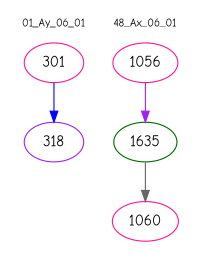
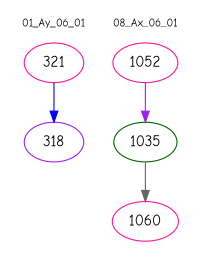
cluster "48_Ax_06_01": label "48_Ax_06_01" -> "08_Ax_06_01"
node "301": label "301" -> "321"
node "1056": label "1056" -> "1052"
node "1635": label "1635" -> "1035"
